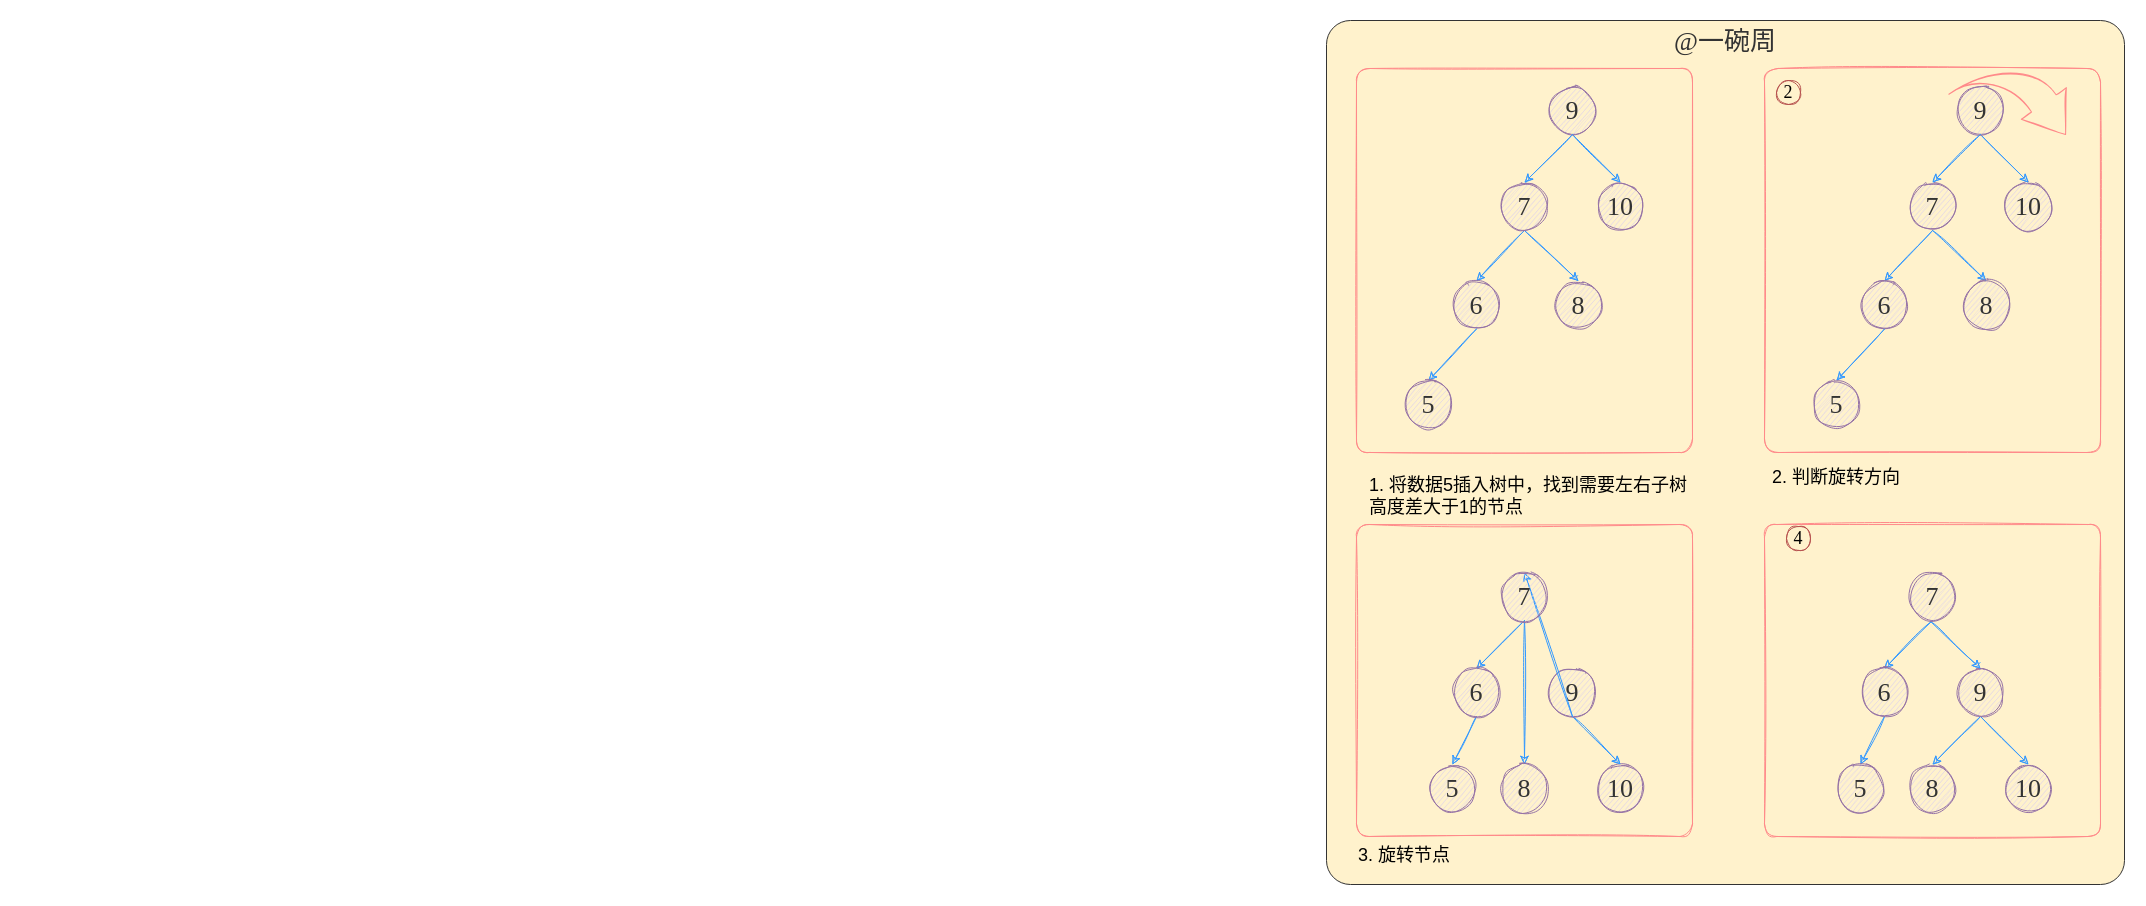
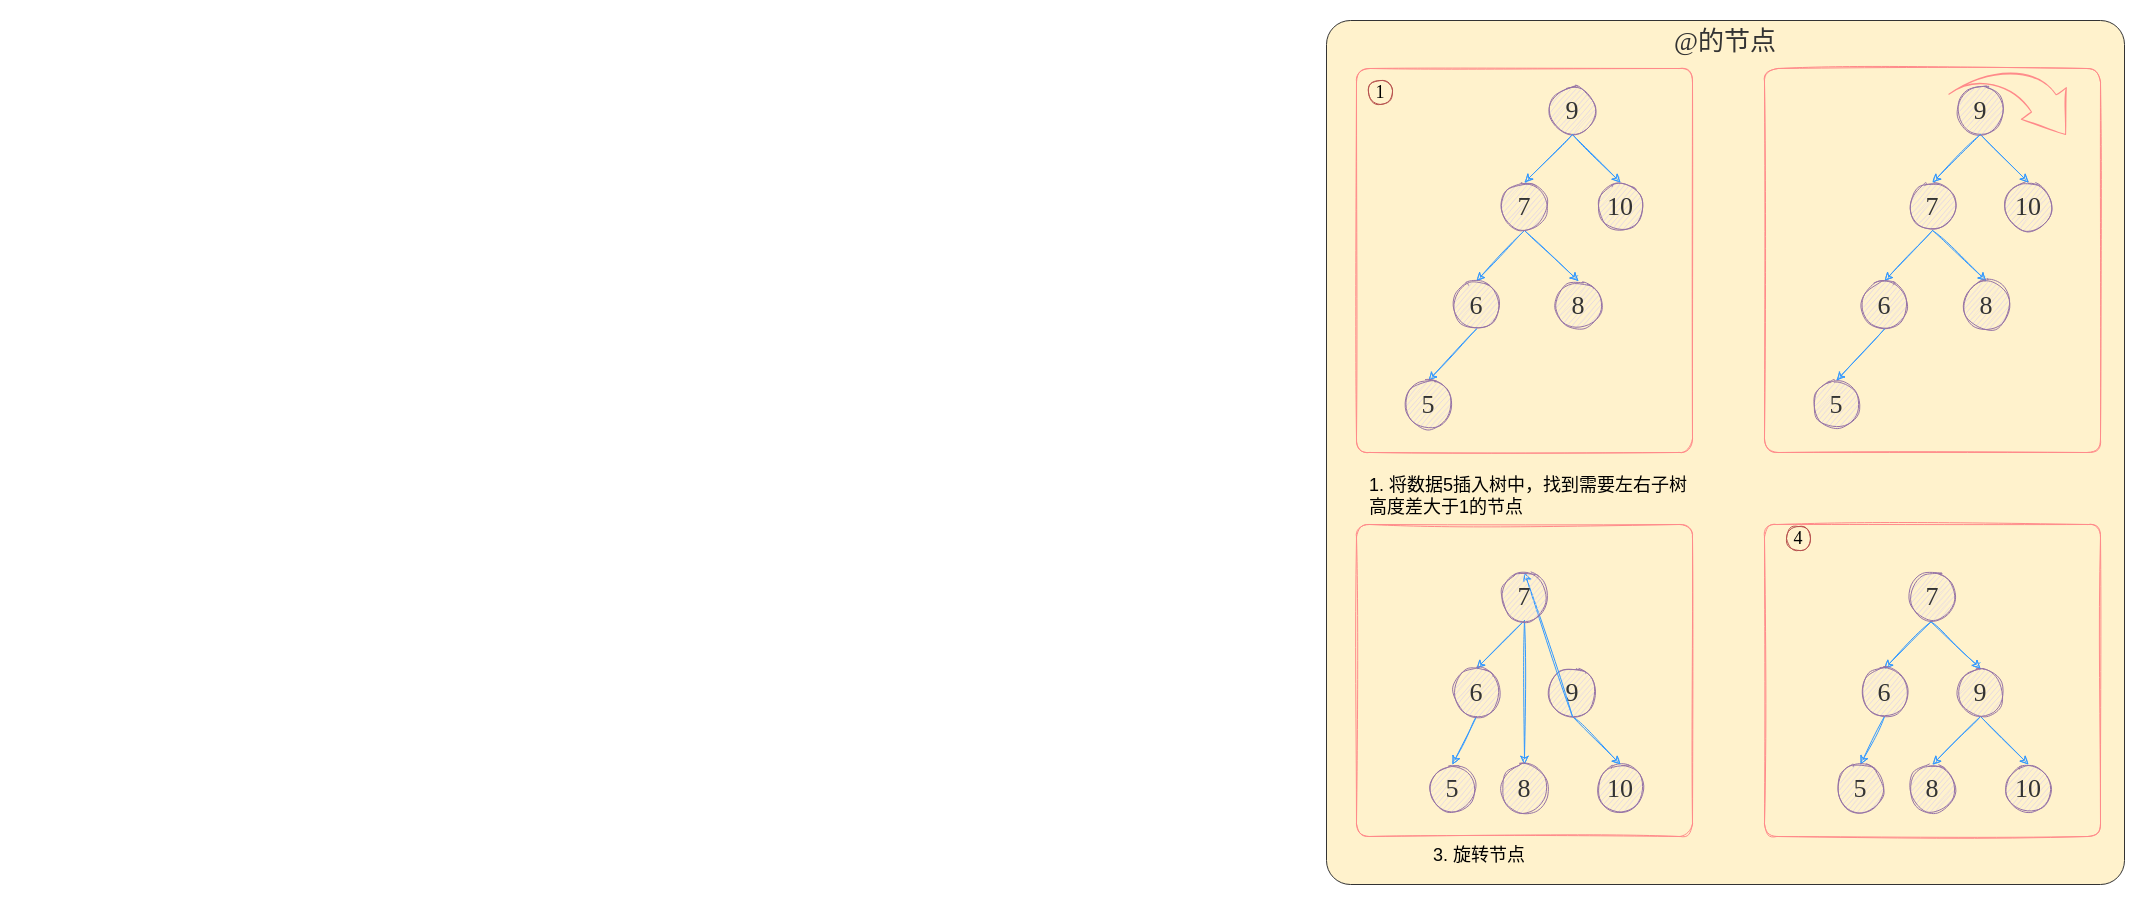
node "@一碗周": label "@一碗周" -> "@的节点"
node "1": added
node "2": removed
node "2. 判断旋转方向": removed
node "3. 旋转节点": moved (1525, 856) -> (1600, 856)
